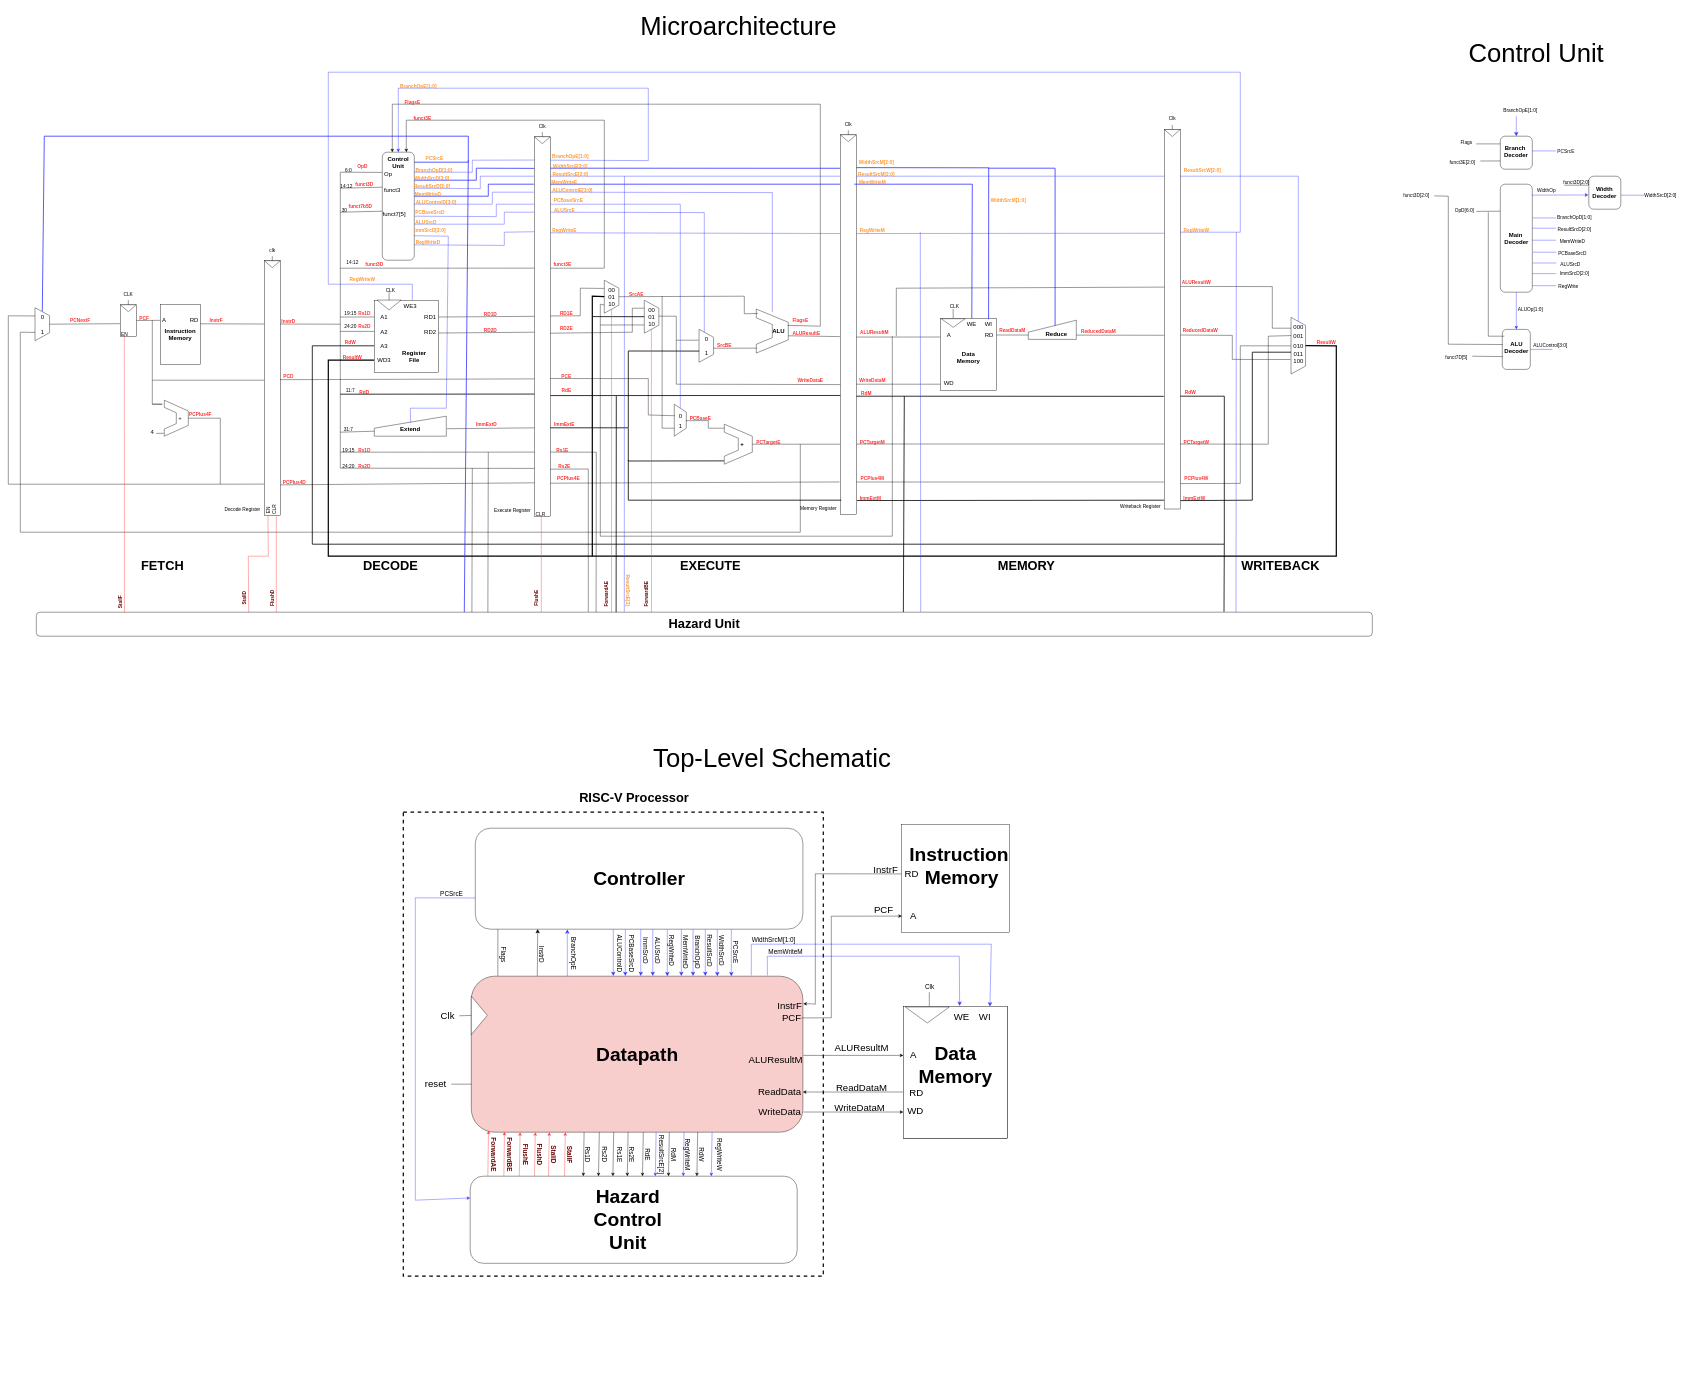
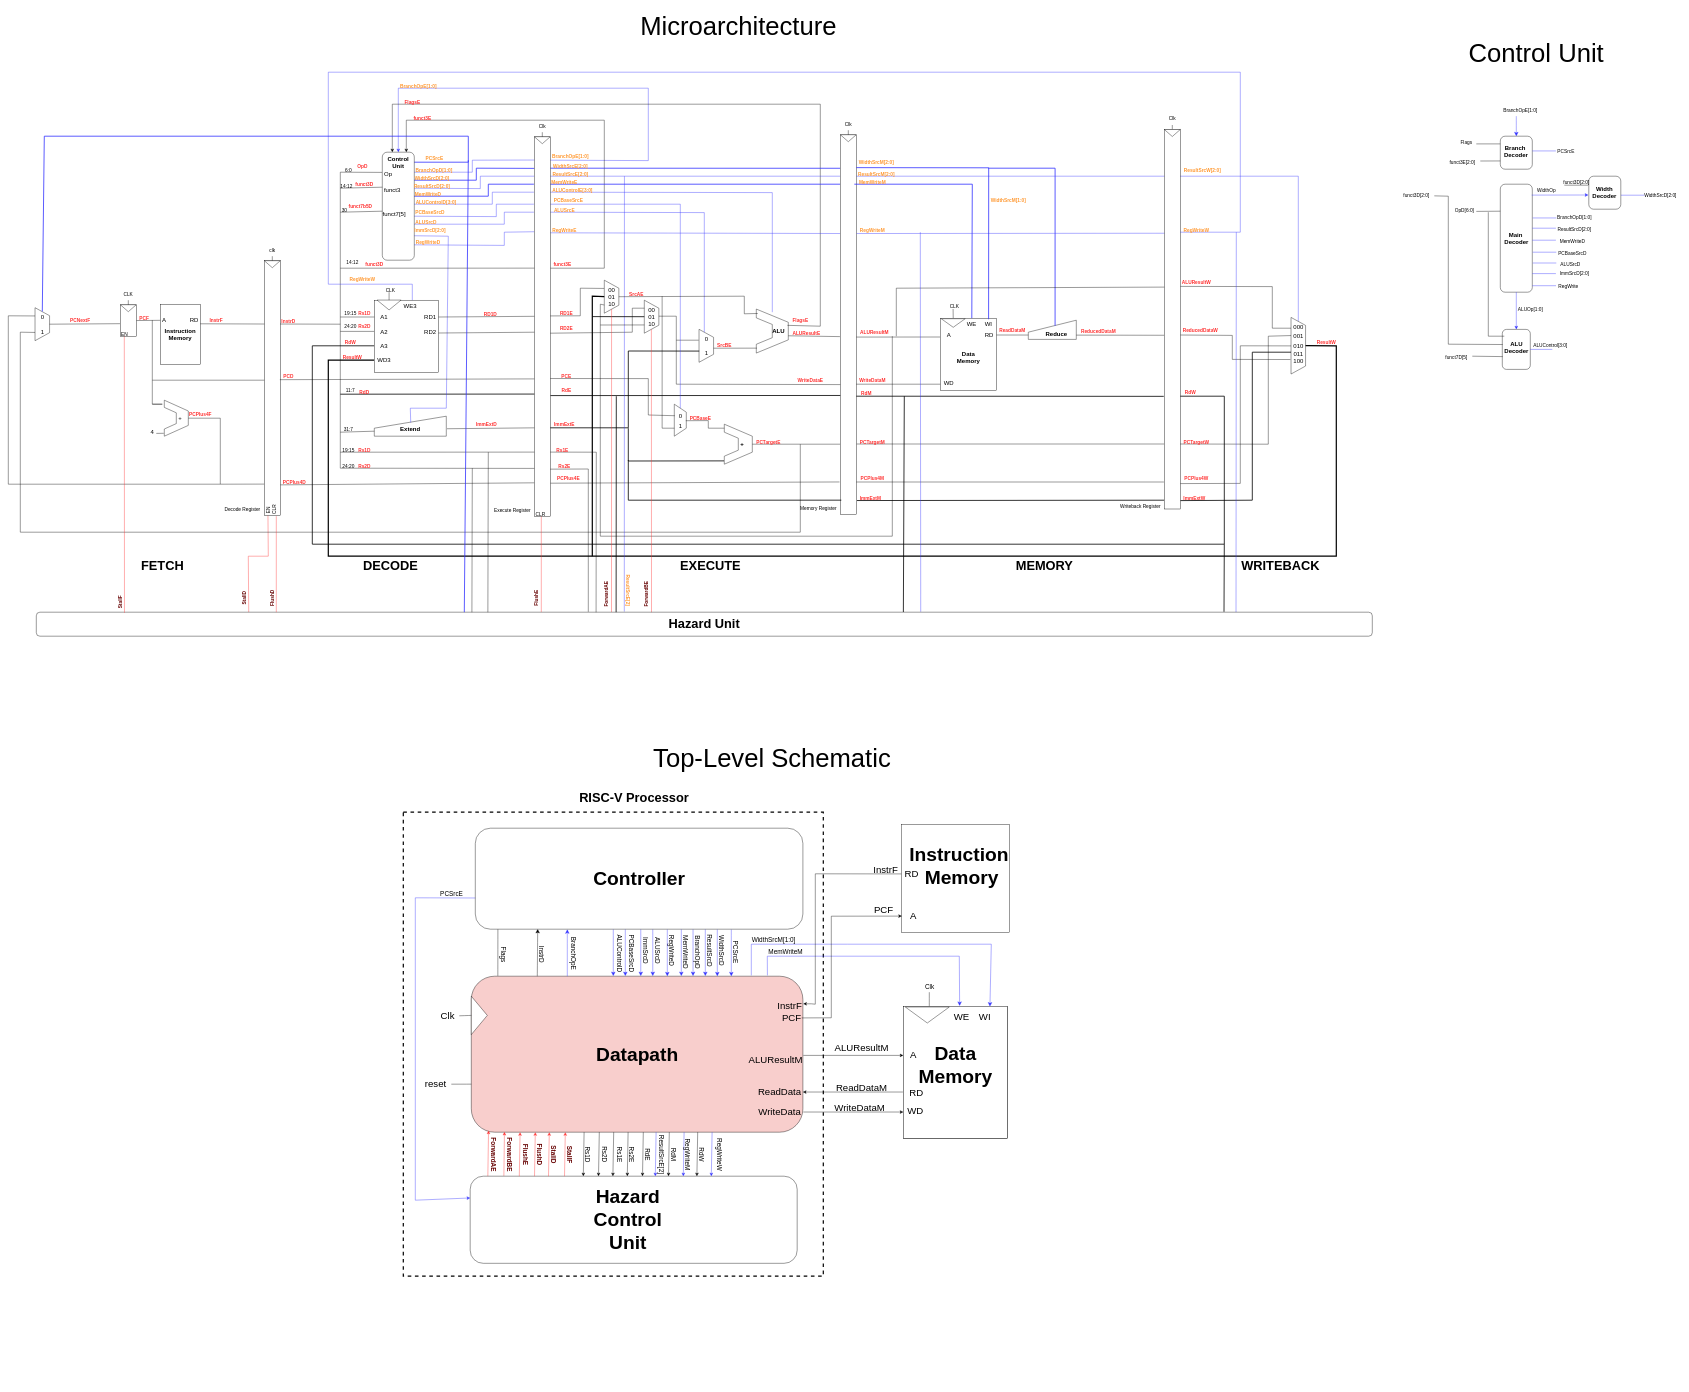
node "RD2D": removed
node "Register File": removed
node "MEMORY": moved (1026, 566) -> (1044, 566)
